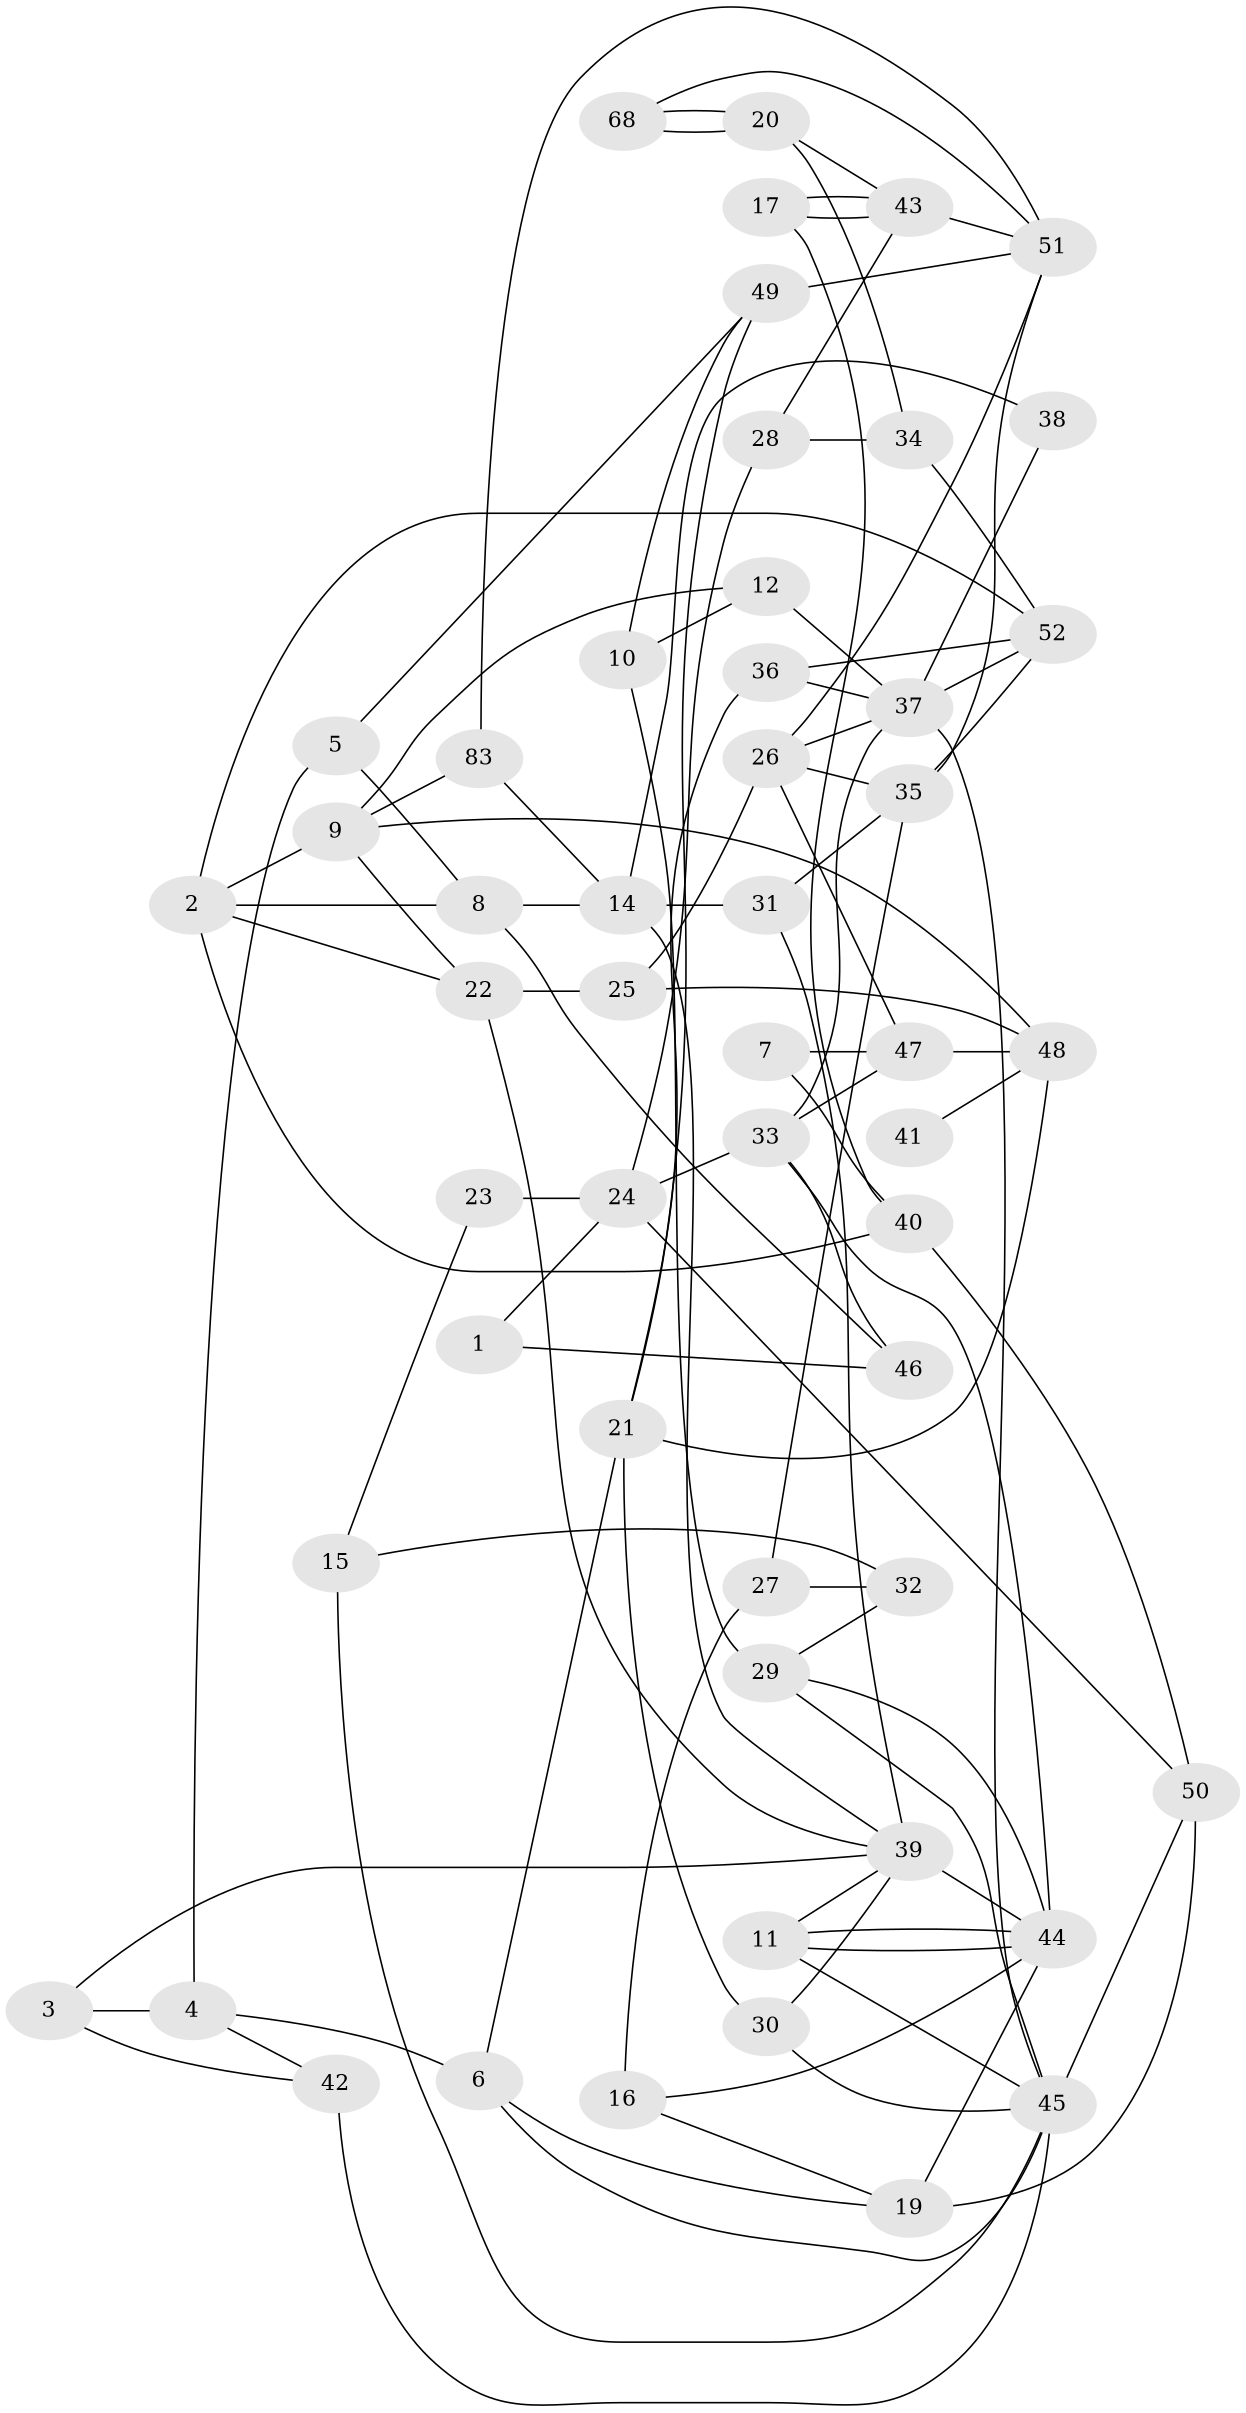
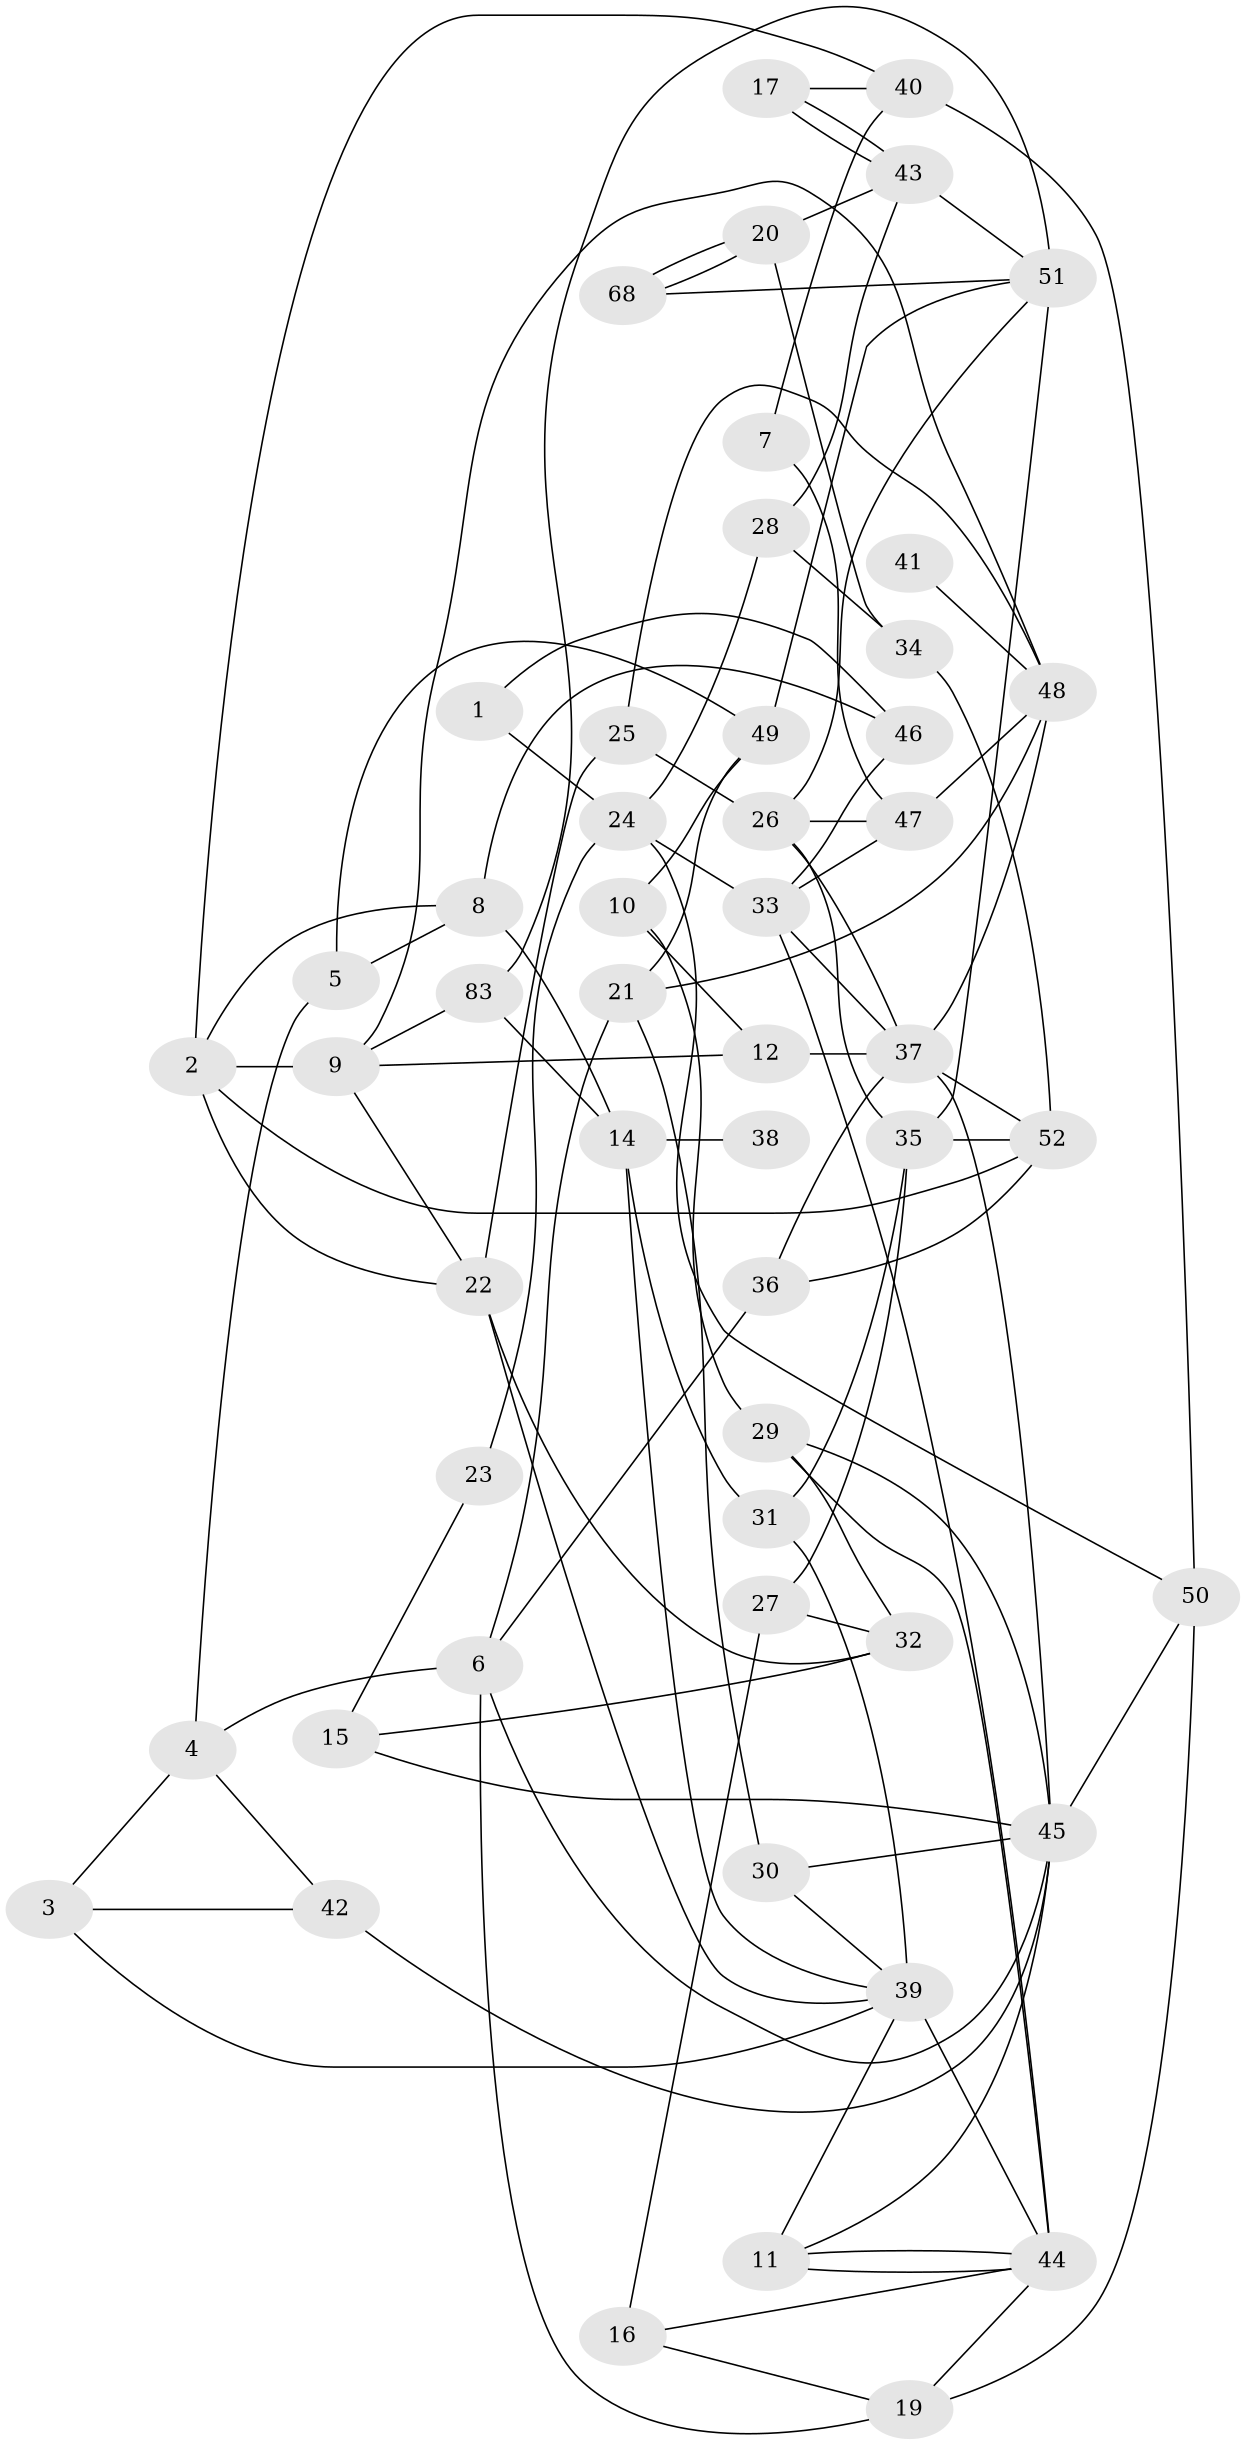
edge "38" -- "37": now "48" -- "37"
edge "36" -- "21": now "36" -- "6"
edge "22" -- "32": added
